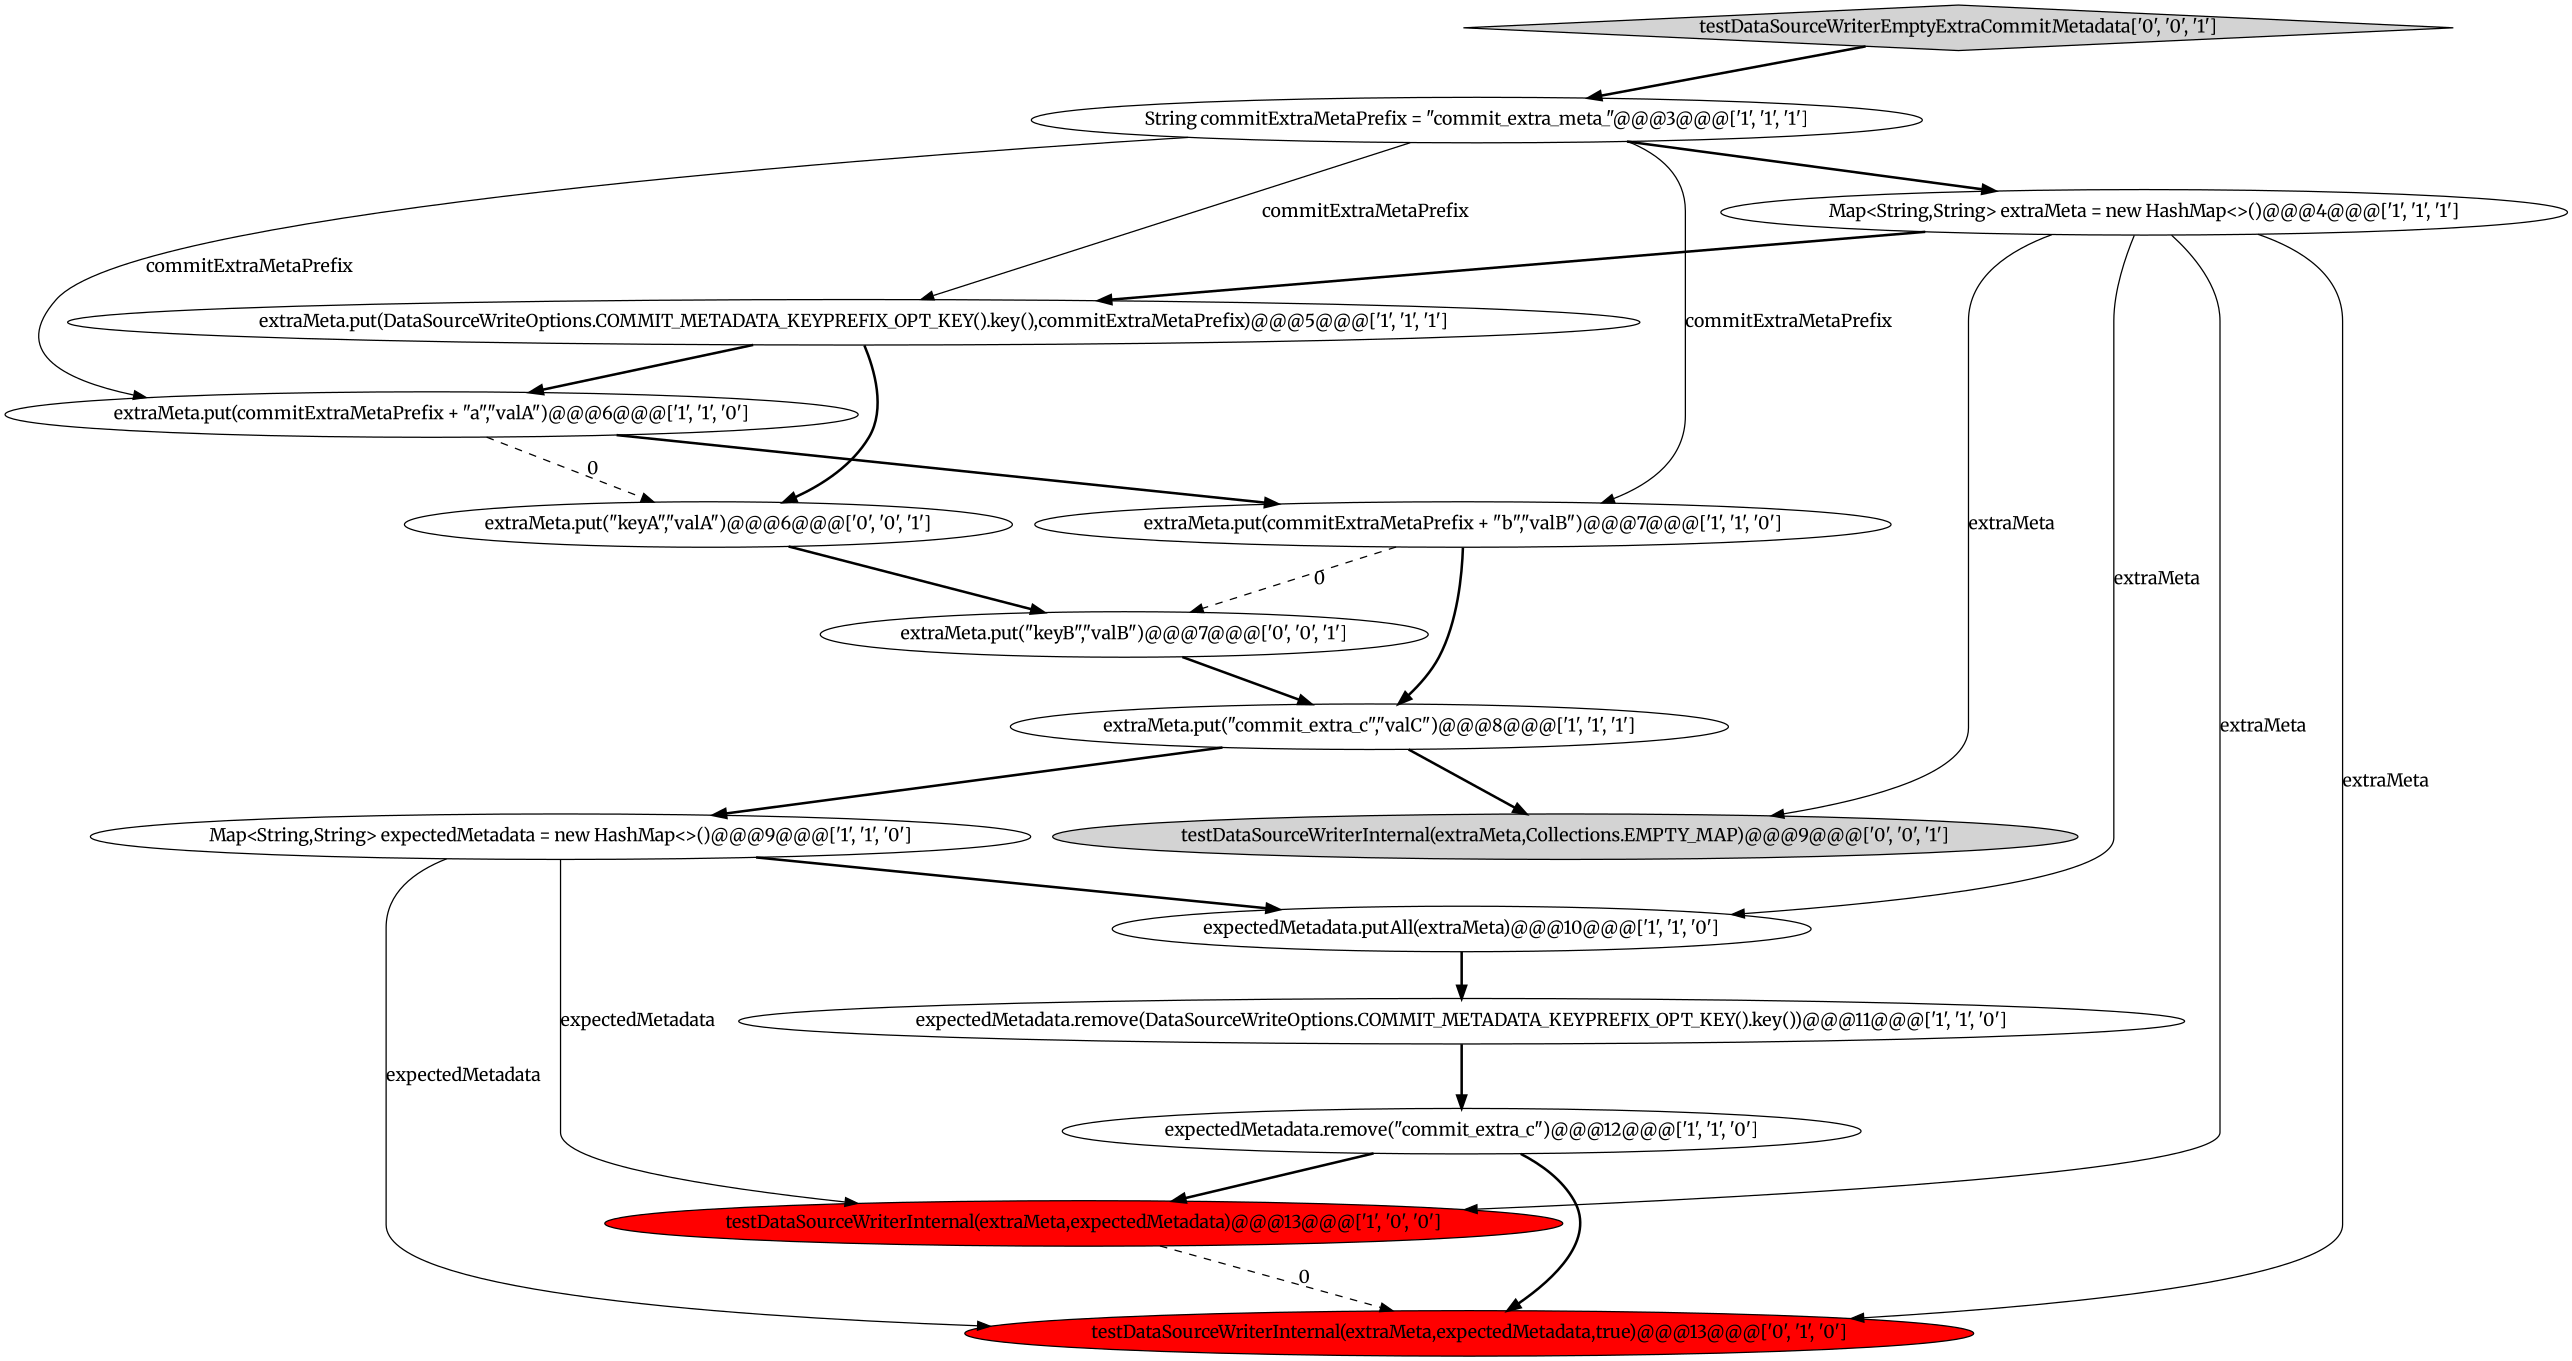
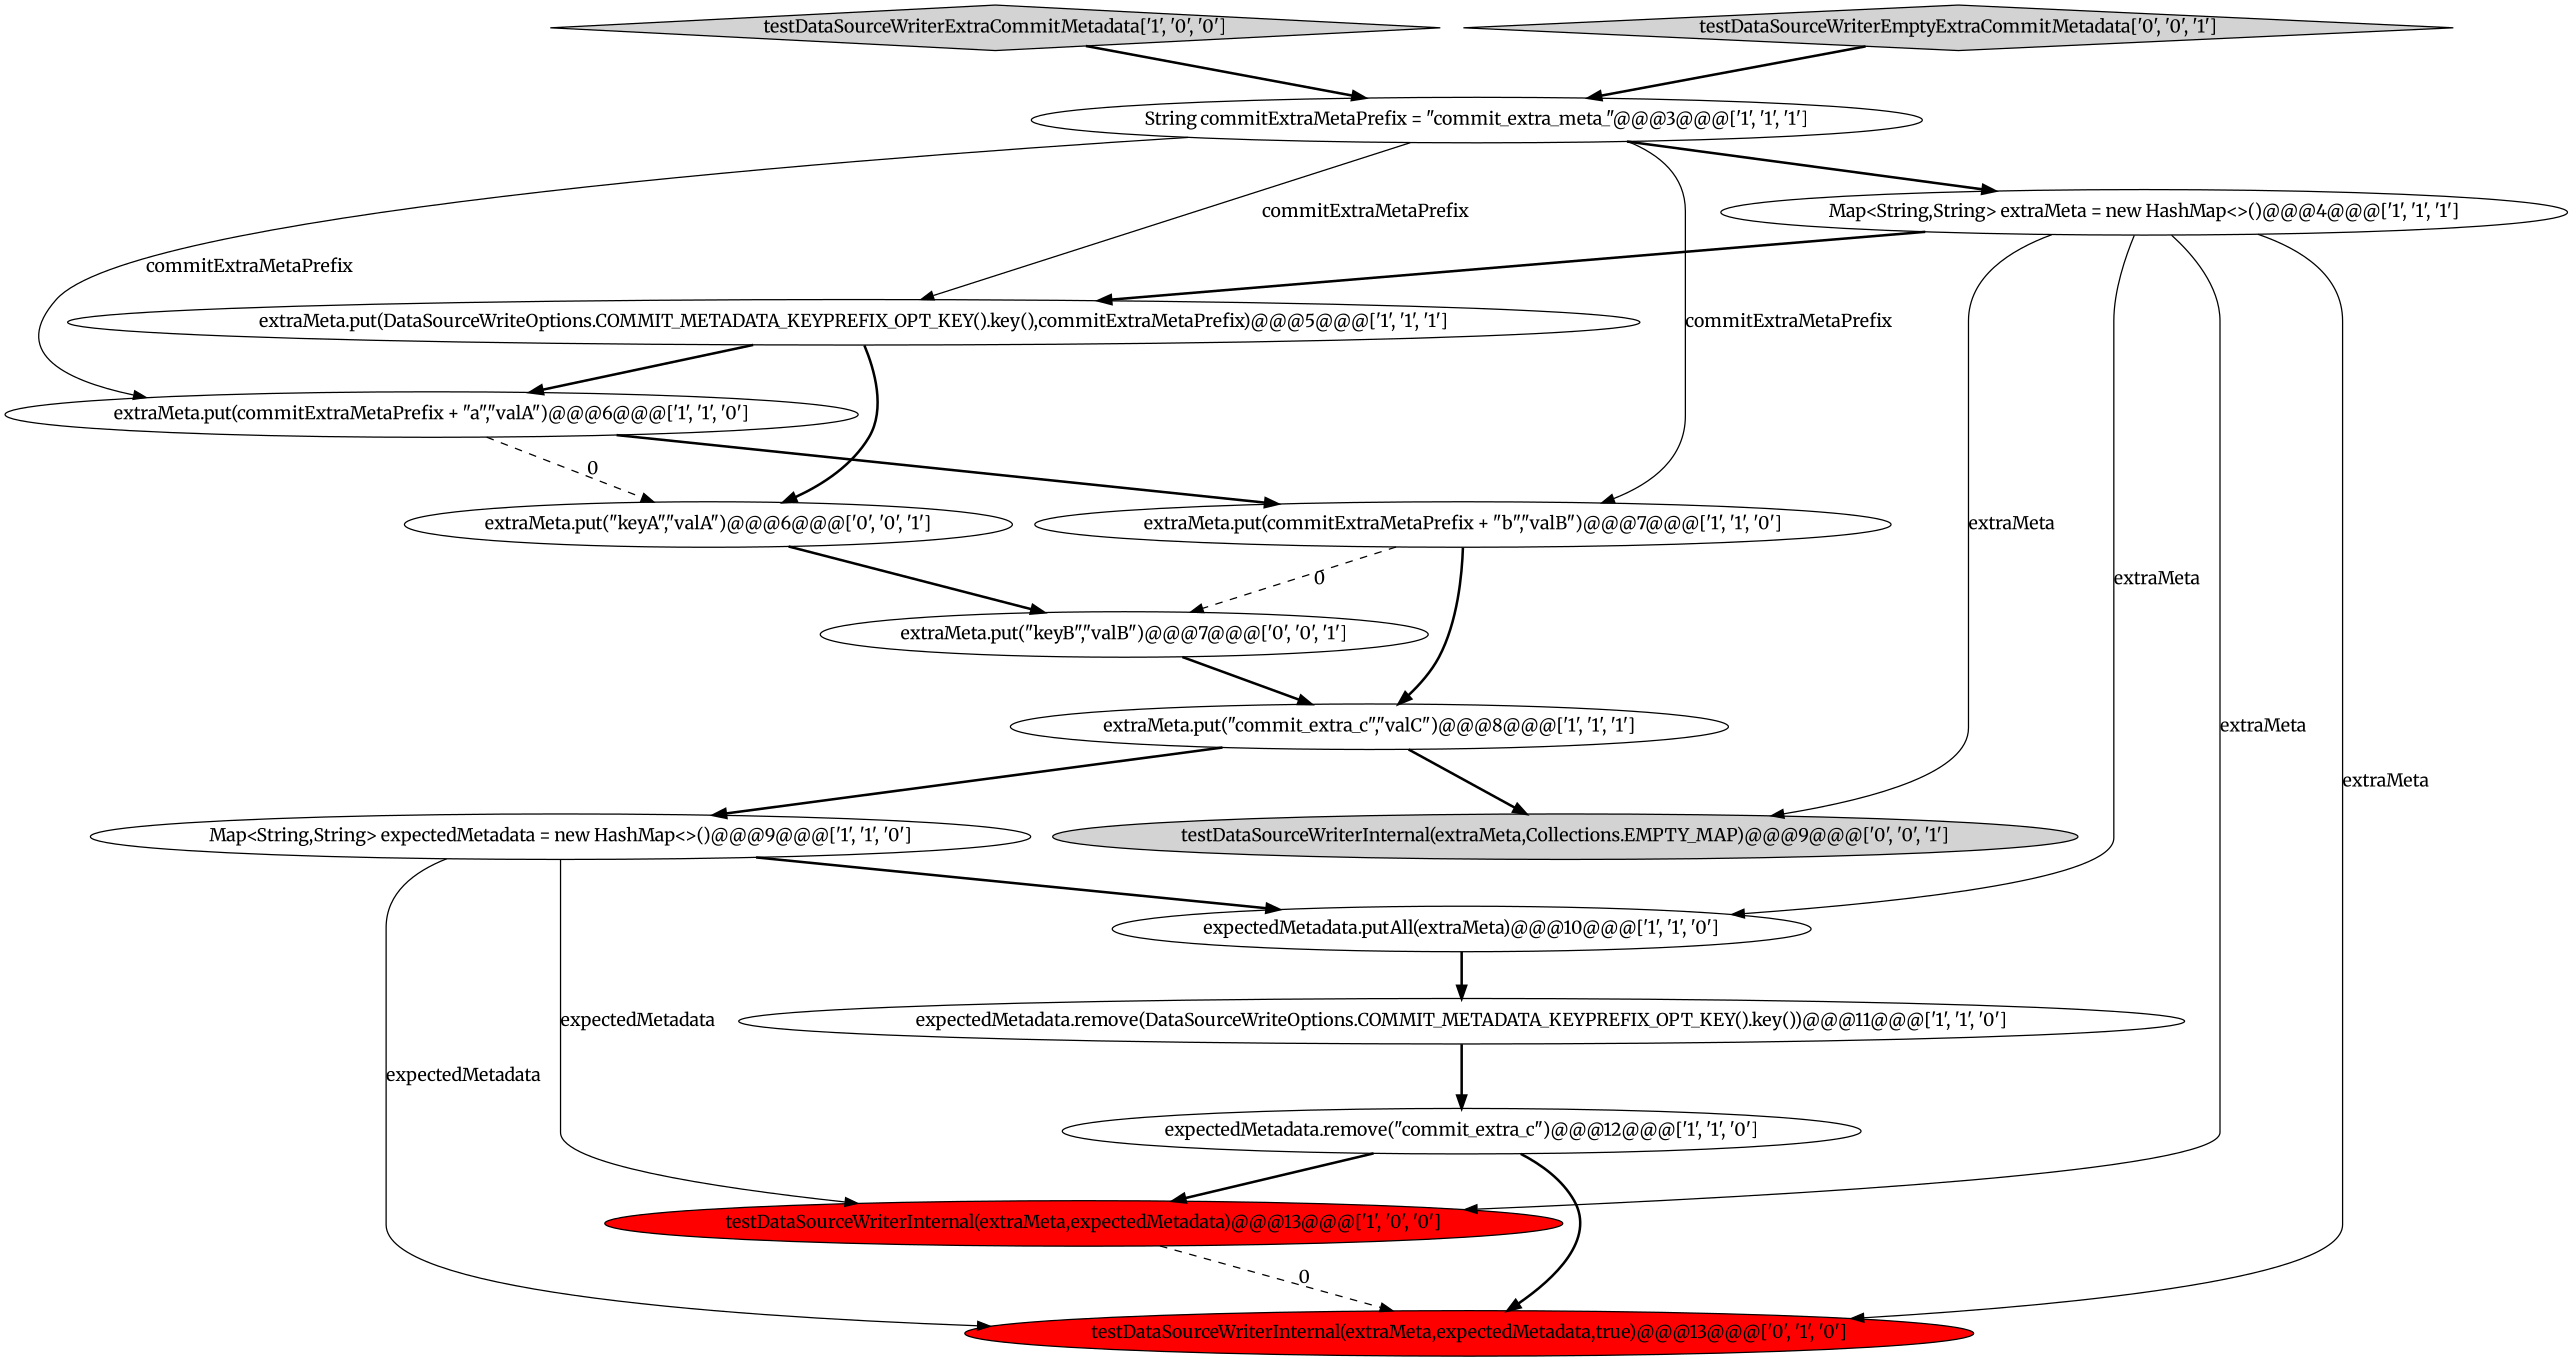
node "testDataSourceWriterExtraCommitMetadata['1', '0', '0']": added
